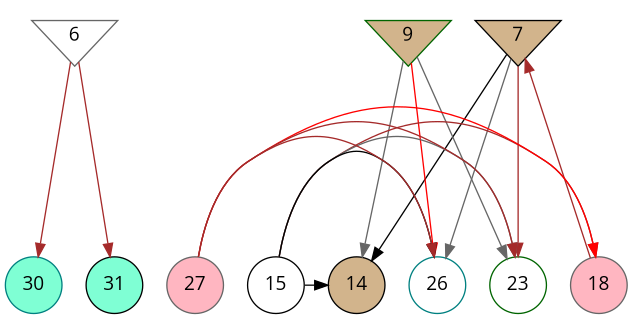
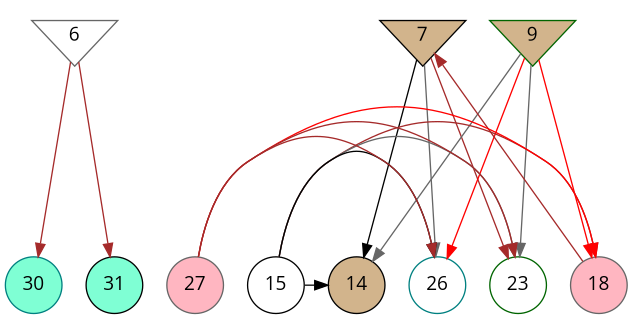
edge "9" -> "18": added
